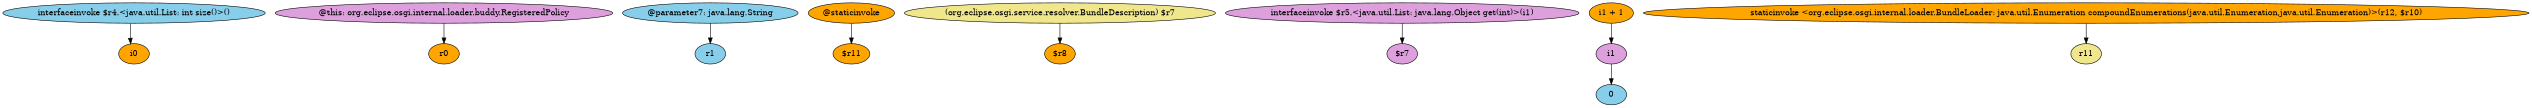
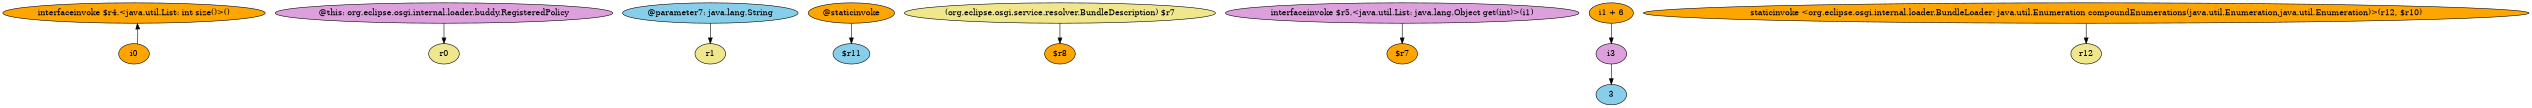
node "interfaceinvoke $r4.<java.util.List: int size()>()": fillcolor skyblue -> orange
node "i1 + 1": label "i1 + 1" -> "i1 + 6"
edge "interfaceinvoke $r4.<java.util.List: int size()>()" -> "i0": reversed
node "r0": fillcolor orange -> khaki
node "r1": fillcolor skyblue -> khaki
node "$r11": fillcolor orange -> skyblue
node "$r7": fillcolor plum -> orange
node "i1": label "i1" -> "i3"
node "r11": label "r11" -> "r12"
node "0": label "0" -> "3"
